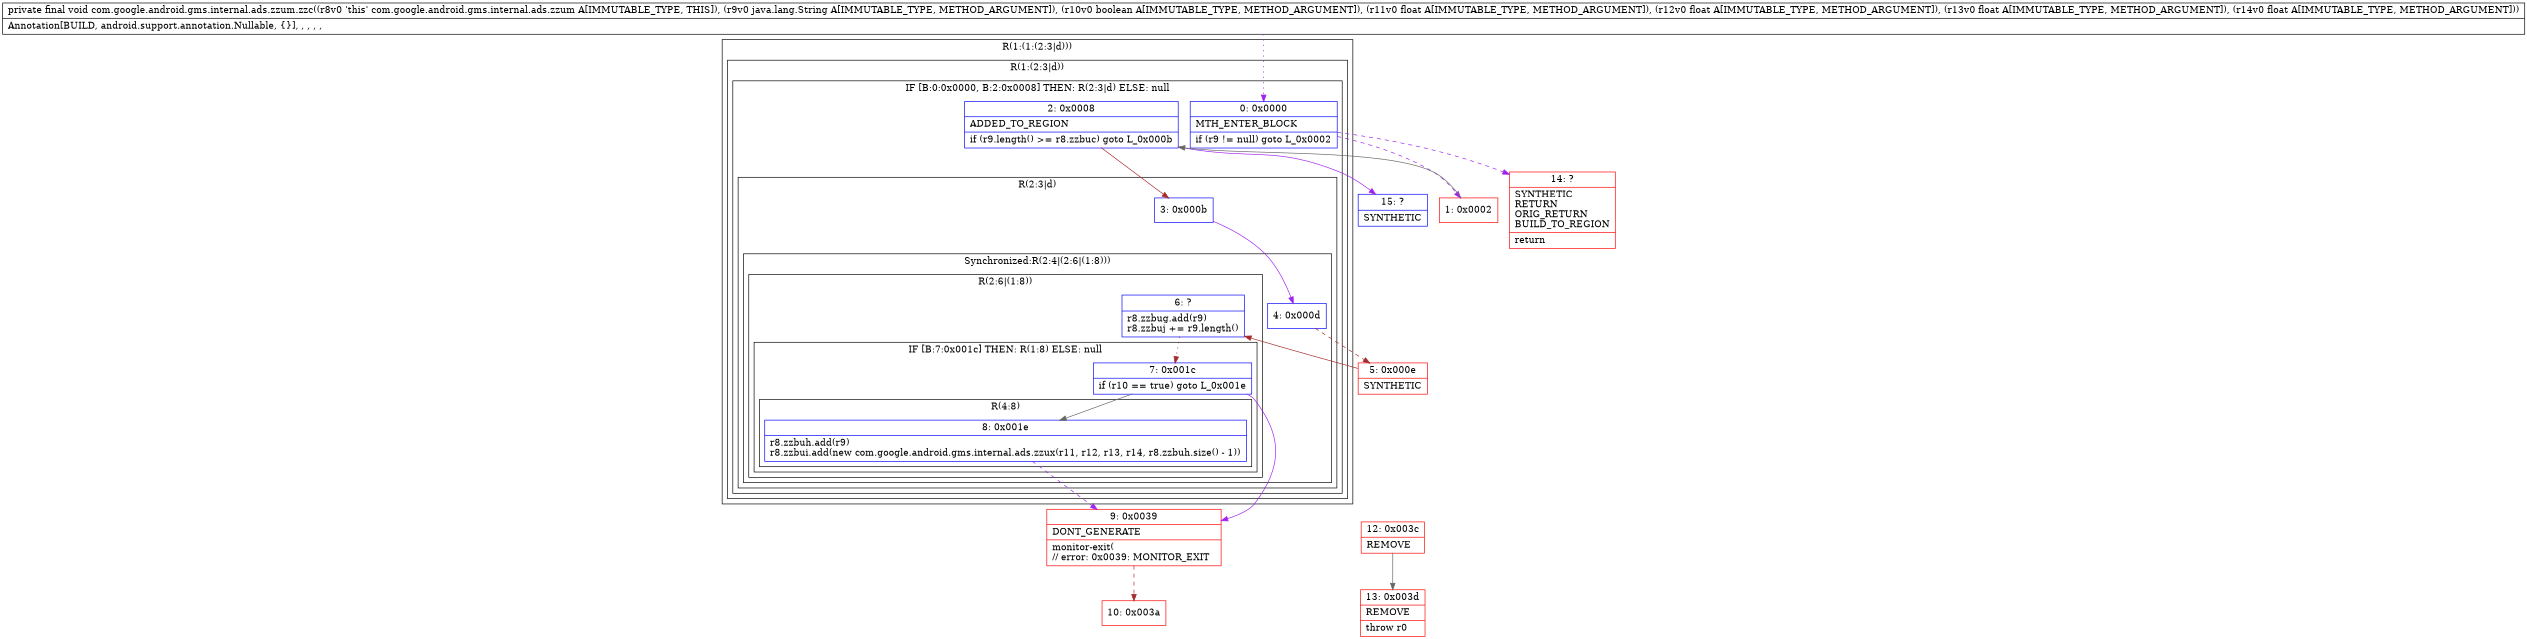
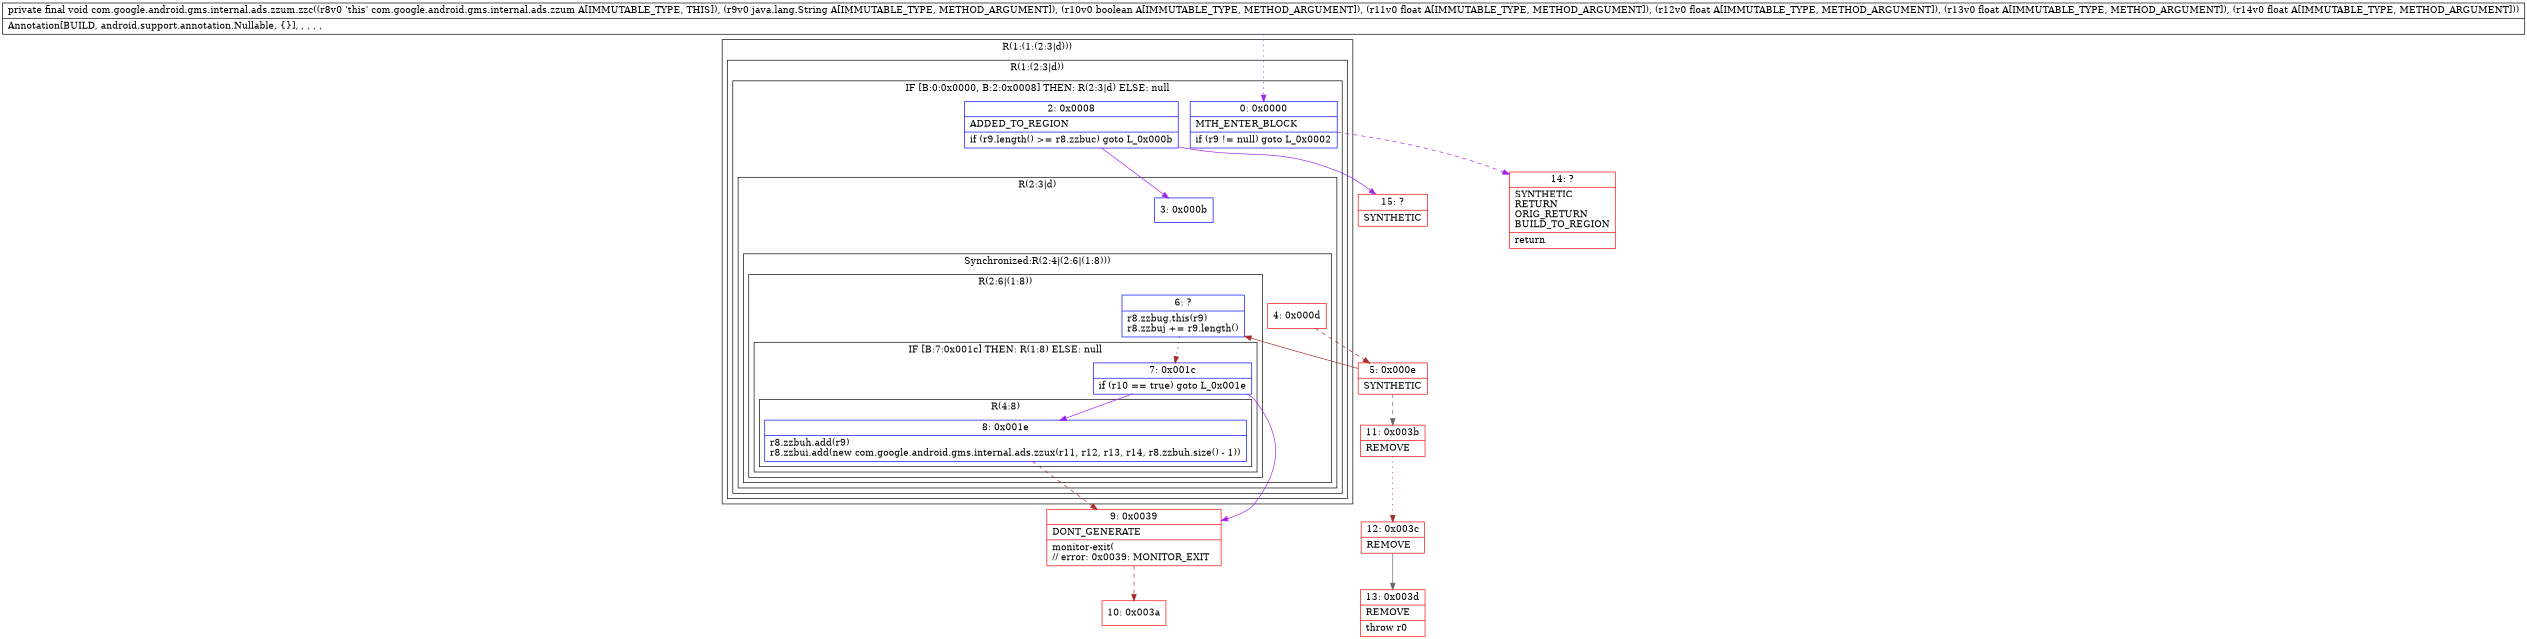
edge "2: 0x0008" -> "3: 0x000b": color brown -> purple
node "15: ?": color blue -> red
node "1: 0x0002": removed
edge "3: 0x000b" -> "4: 0x000d": removed
node "4: 0x000d": color blue -> red
node "6: ?": text "r8.zzbug.add(r9)" -> "r8.zzbug.this(r9)"
edge "7: 0x001c" -> "8: 0x001e": color gray40 -> purple
node "11: 0x003b": added
edge "8: 0x001e" -> "9: 0x0039": color purple -> brown
